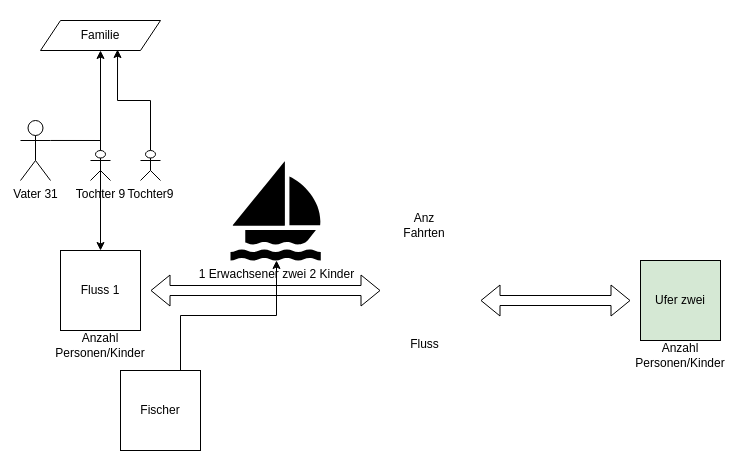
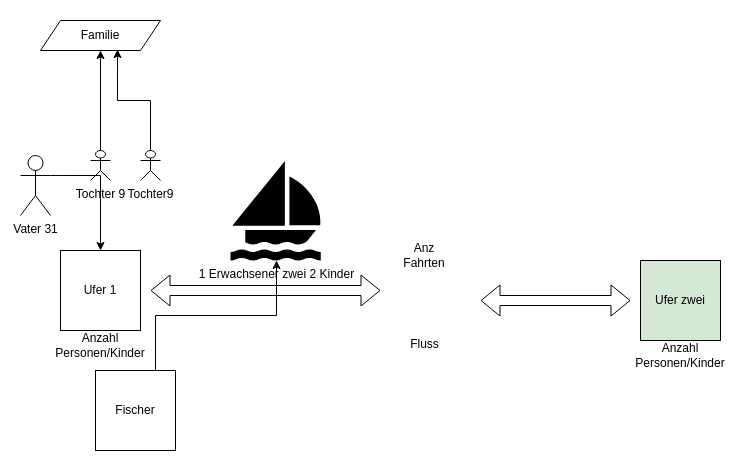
node "Vater 31": moved (36, 151) -> (36, 186)
node "Anz Fahrten": moved (425, 226) -> (425, 256)
node "Fluss 1": label "Fluss 1" -> "Ufer 1"
node "Fischer": moved (161, 411) -> (136, 411)
